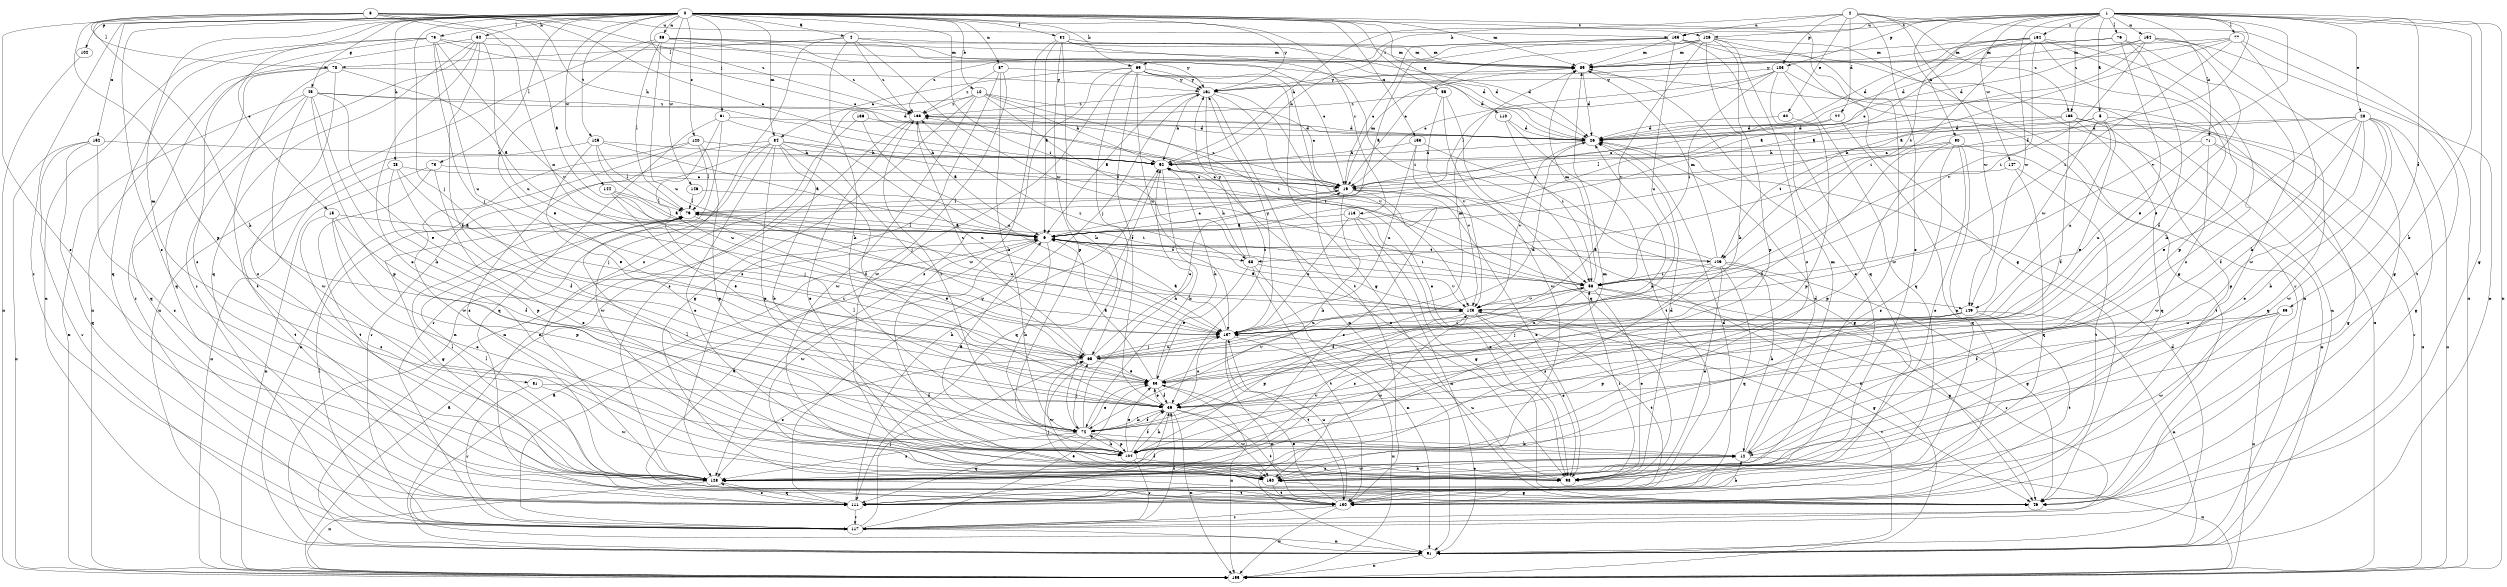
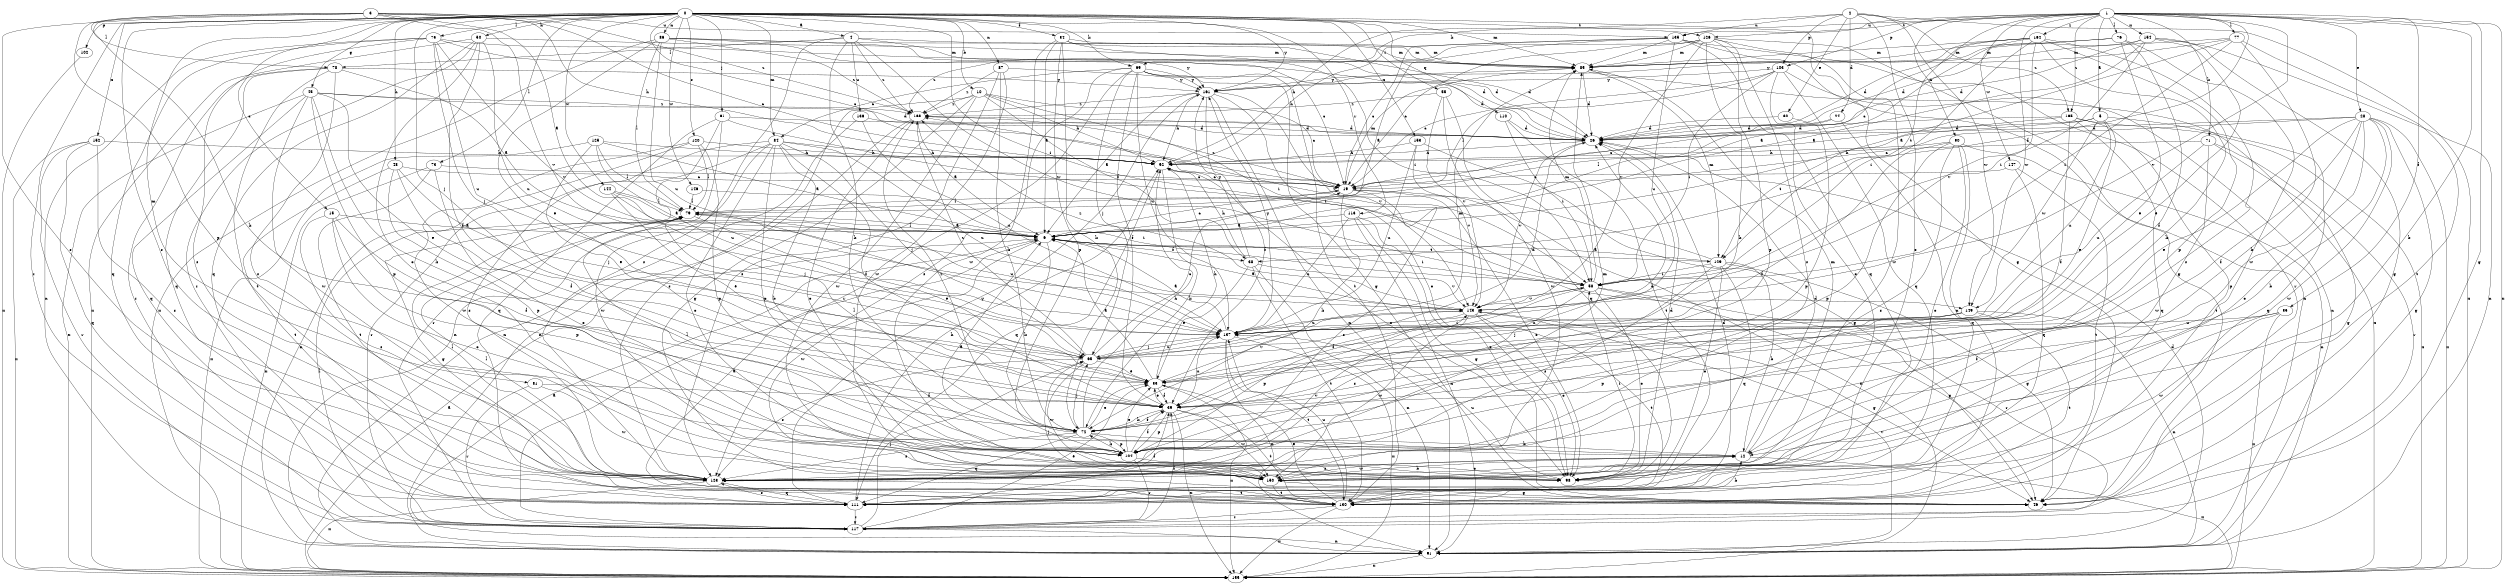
edge "0" -> "125": removed, label "t"
edge "4" -> "136": added, label "u"
edge "3" -> "143": label "x" -> "v"
edge "129" -> "85": reversed
edge "39" -> "104": label "h" -> "p"
